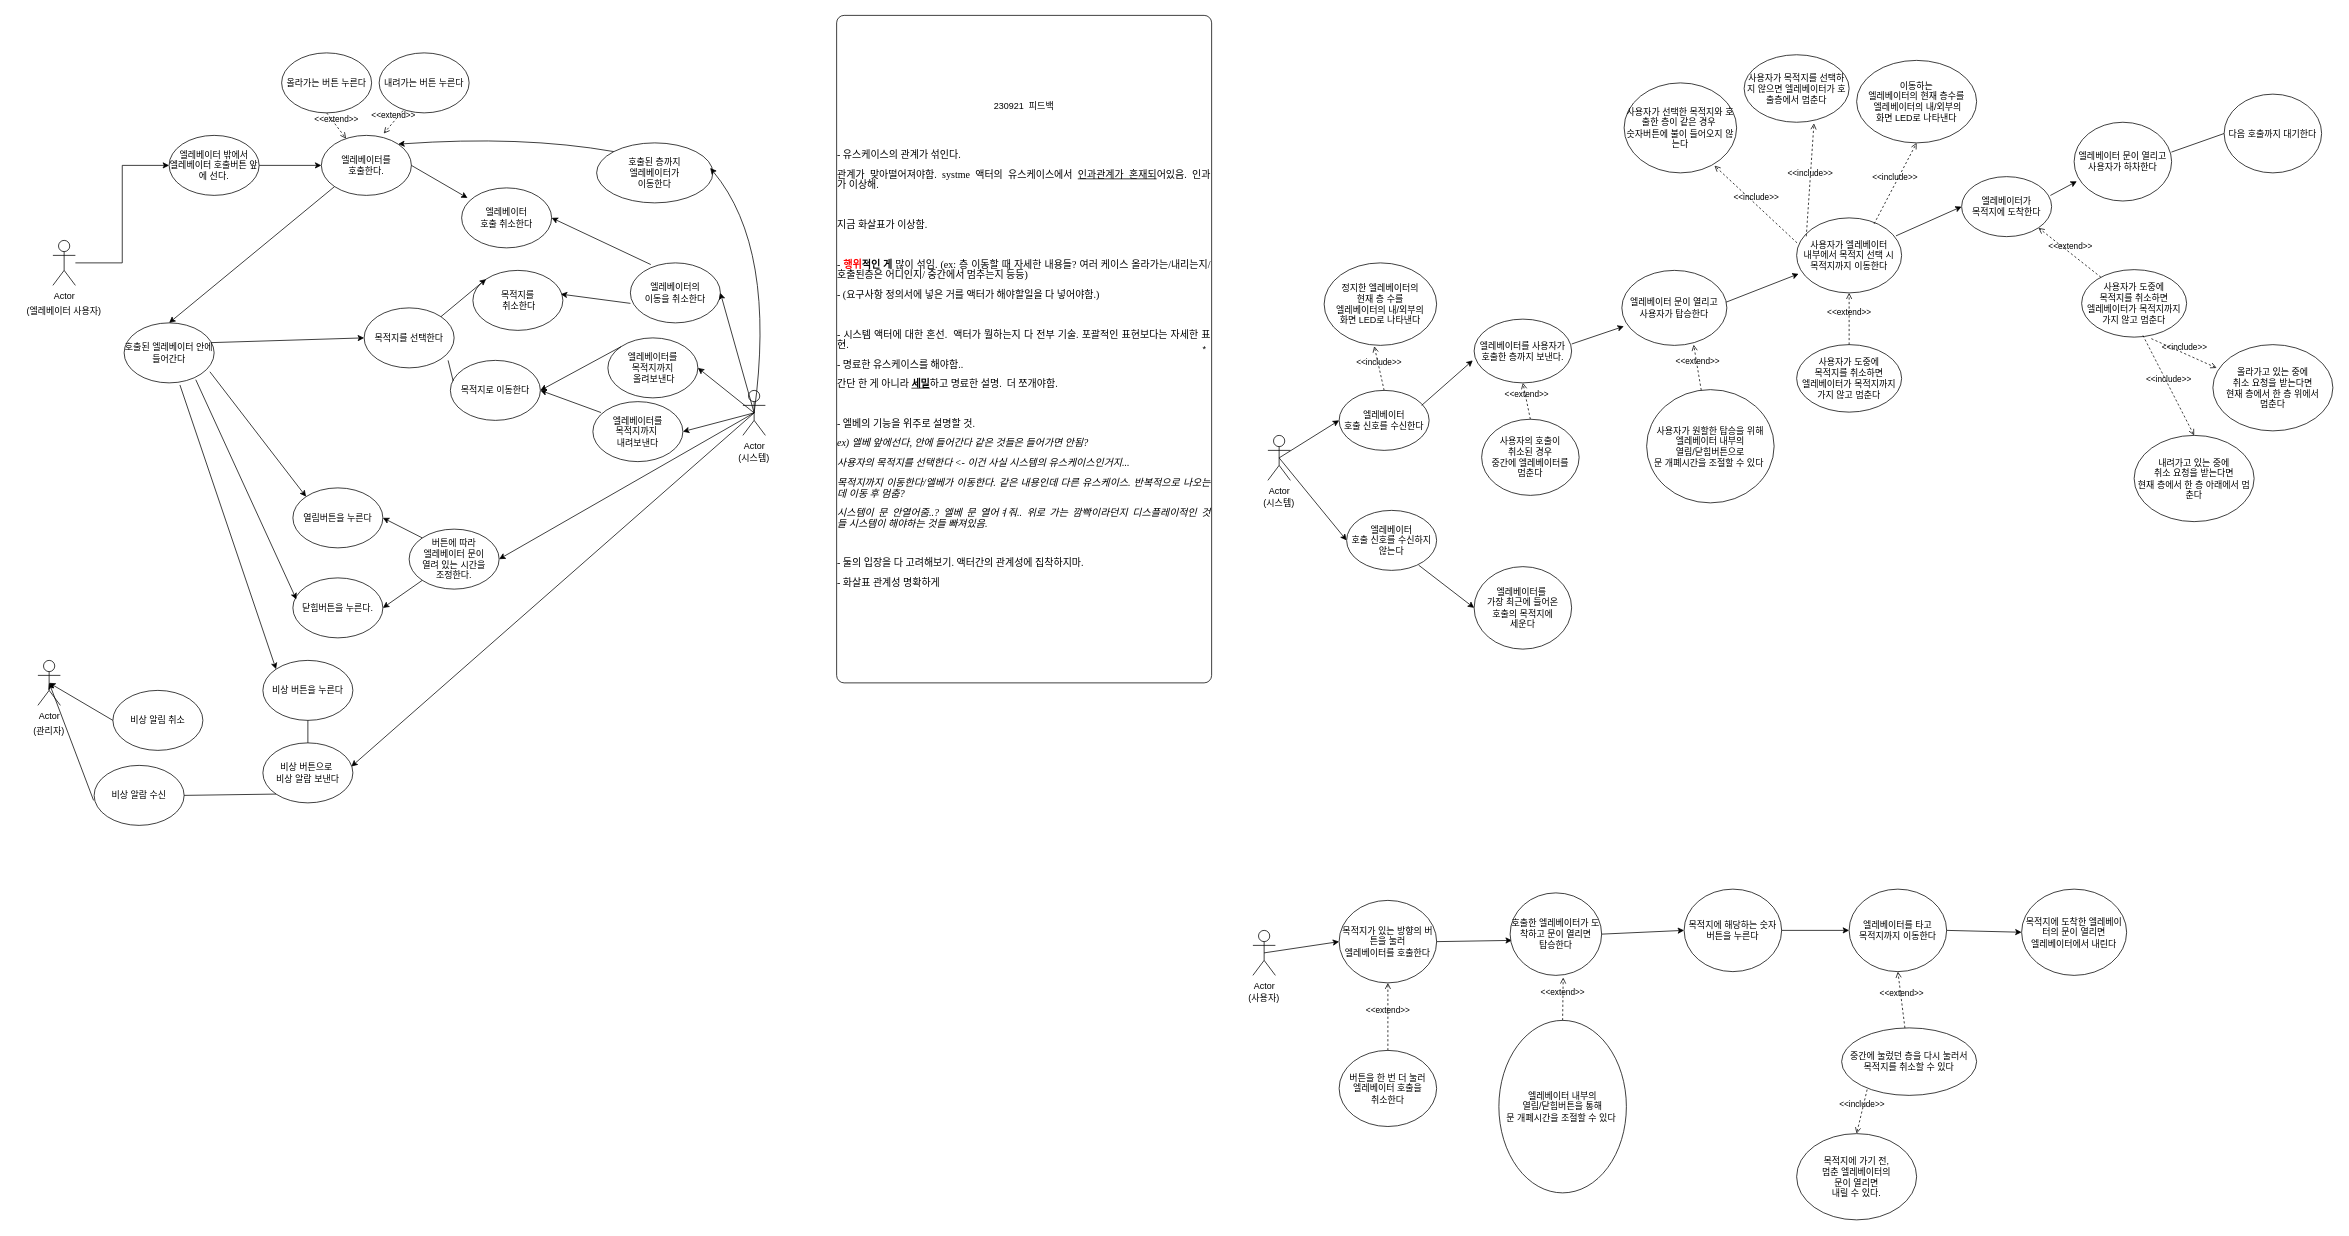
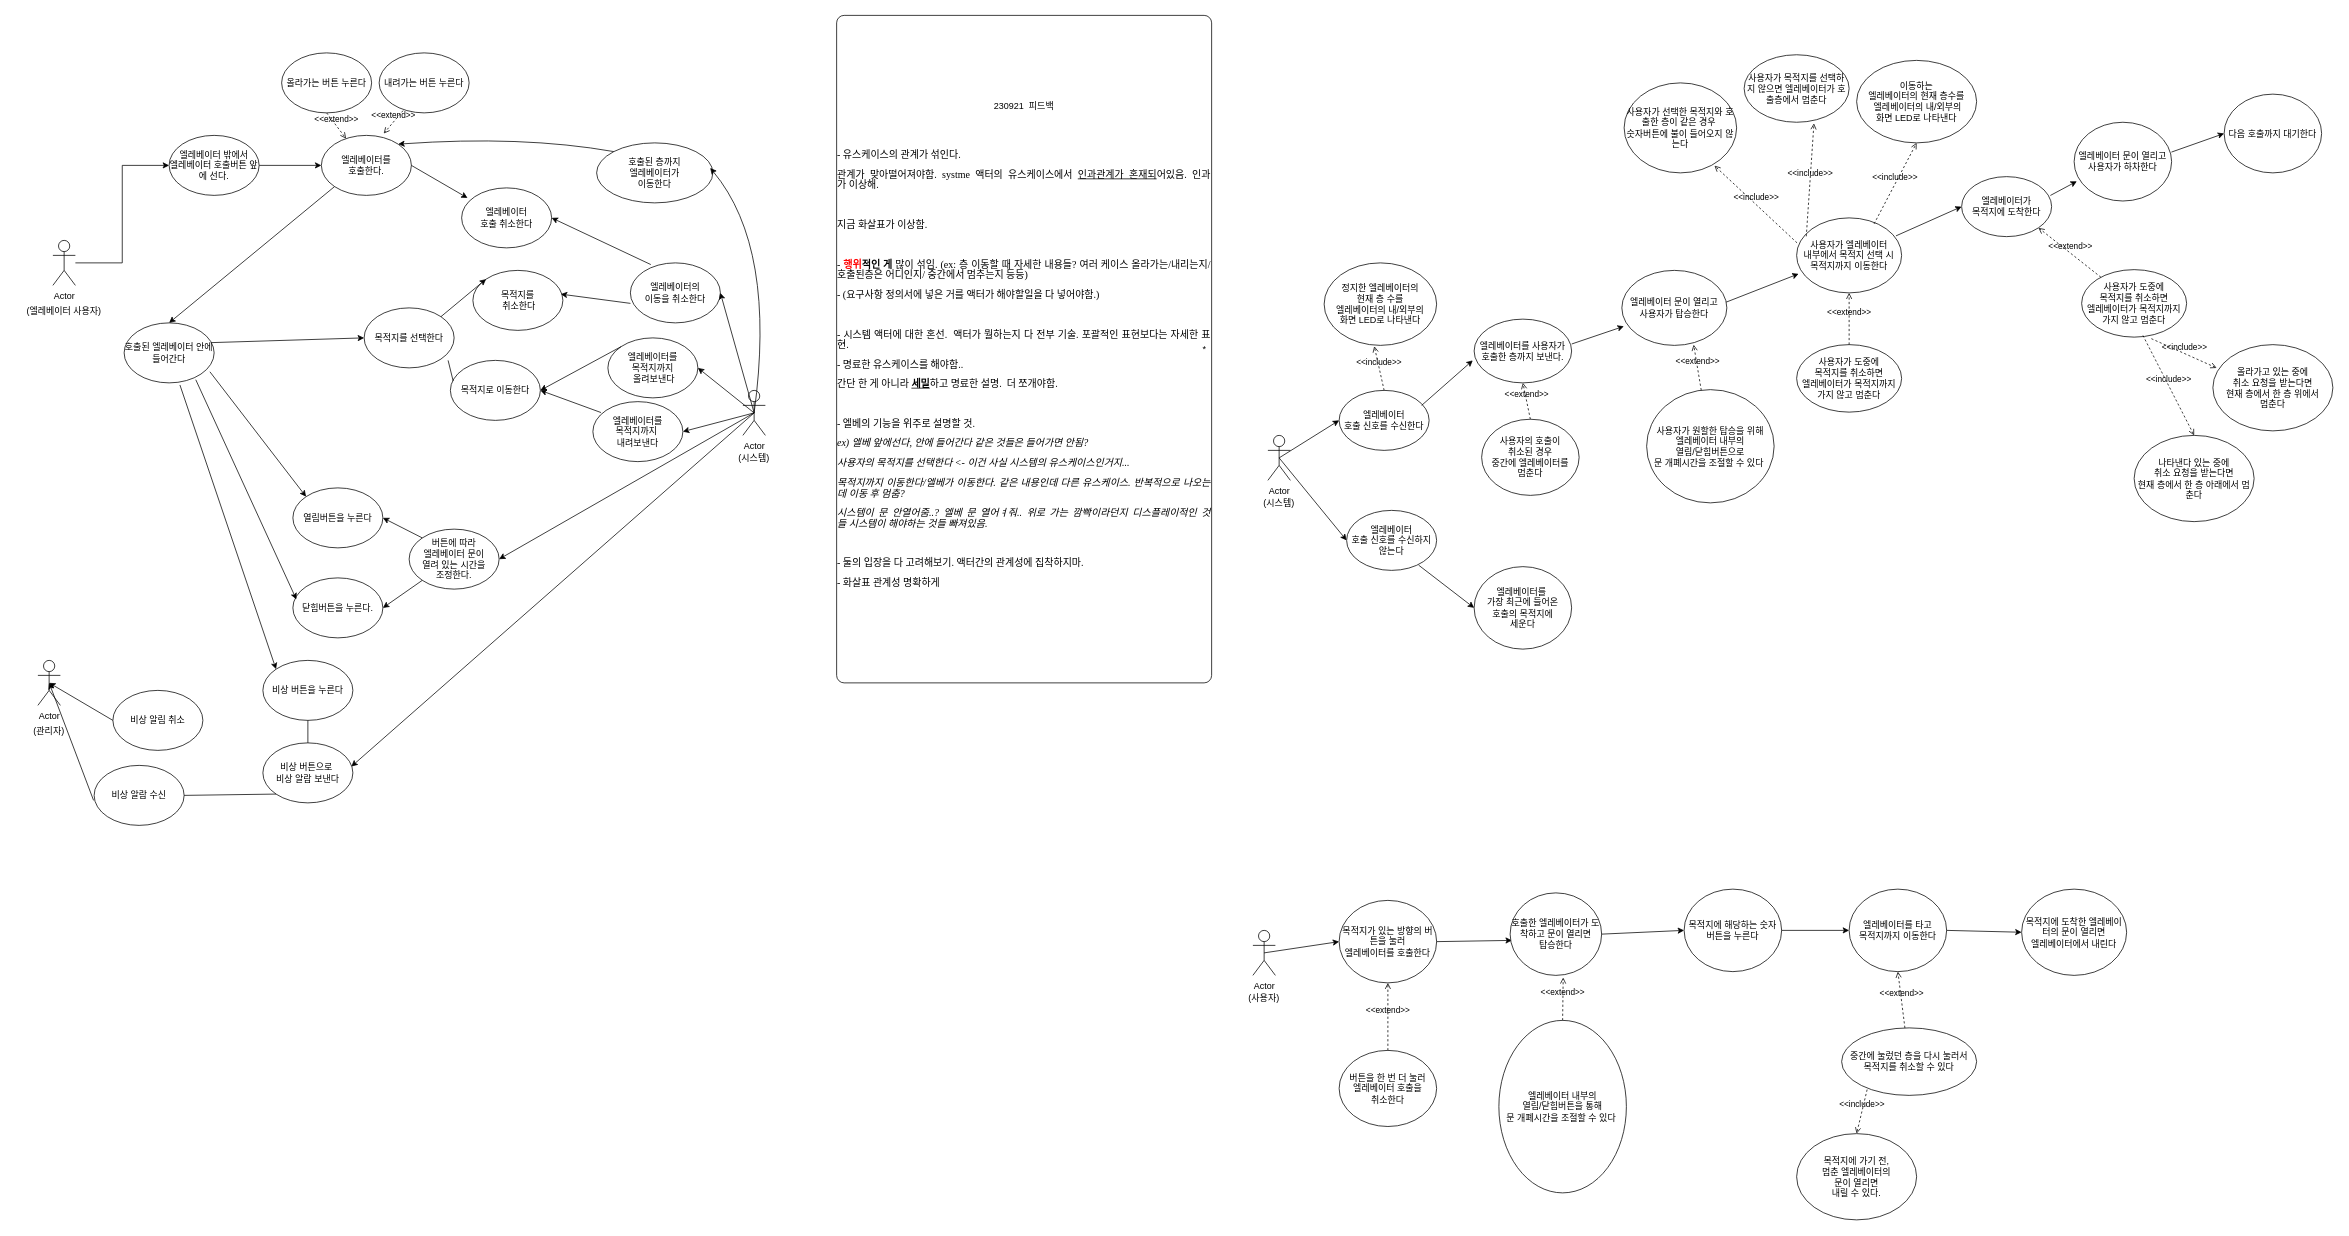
edge "다음 호출까지 대기한다" -- "엘레베이터 문이 열리고 사용자가 하차한다": arrowhead none -> classic
node "내려가고 있는 중에 취소 요청을 받는다면 현재 층에서 한 층 아래에서 멈춘다": label "내려가고 있는 중에 취소 요청을 받는다면 현재 층에서 한 층 아래에서 멈춘다" -> "나타낸다 있는 중에 취소 요청을 받는다면 현재 층에서 한 층 아래에서 멈춘다"
